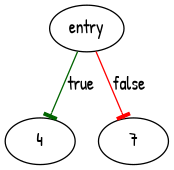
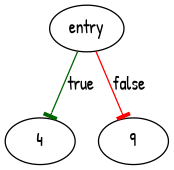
node "7": label "7" -> "9"
